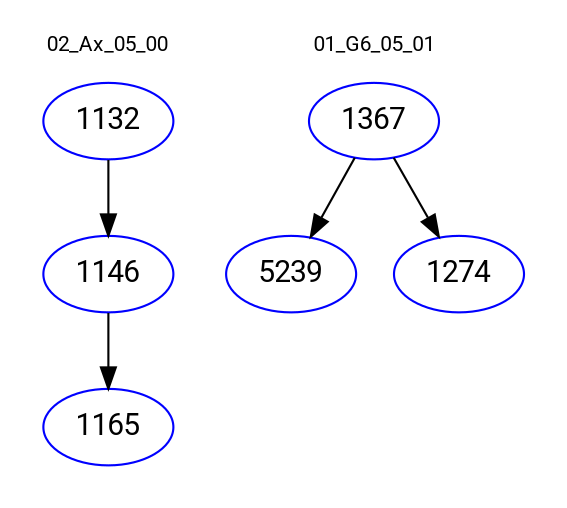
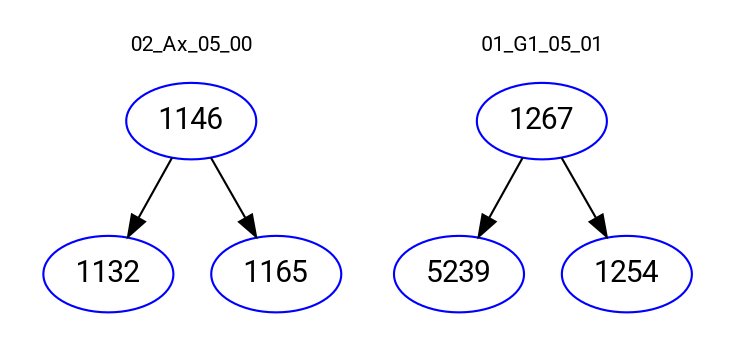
cluster "01_G6_05_01": label "01_G6_05_01" -> "01_G1_05_01"
node "1367": label "1367" -> "1267"
edge "1132" -> "1146": reversed
node "1274": label "1274" -> "1254"
